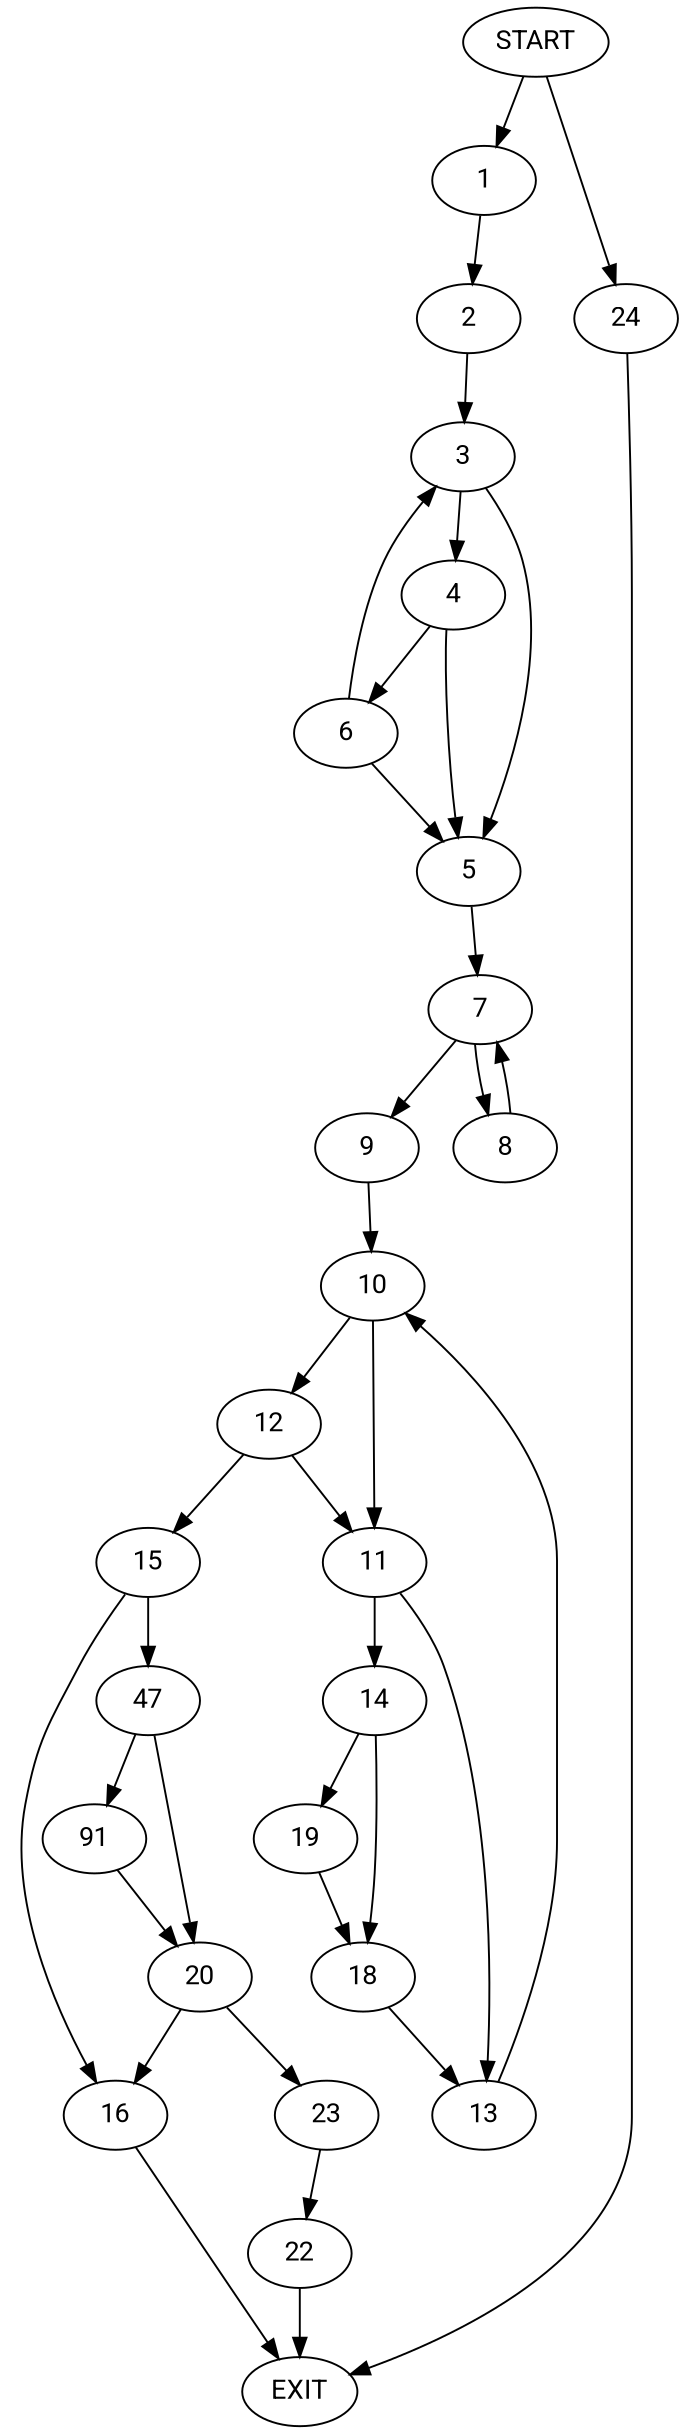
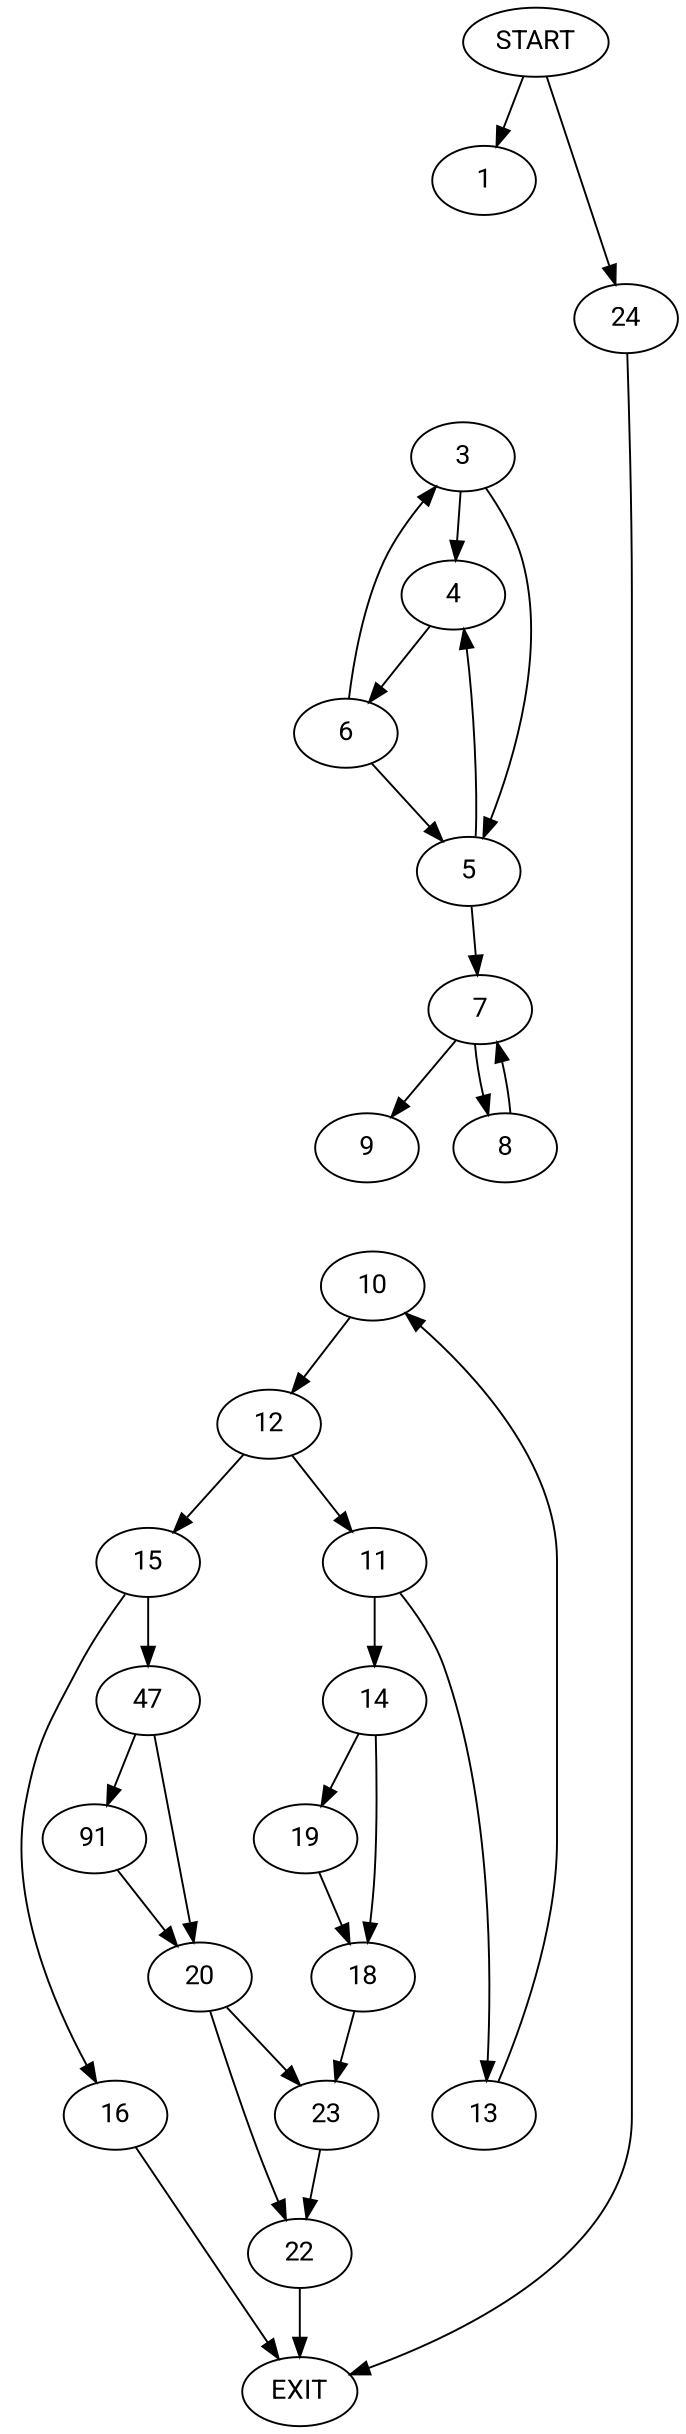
node "2": removed
edge "4" -> "5": reversed
edge "9" -> "10": removed
edge "10" -> "11": removed
edge "20" -> "16": now "20" -> "22"
edge "18" -> "13": now "18" -> "23"
